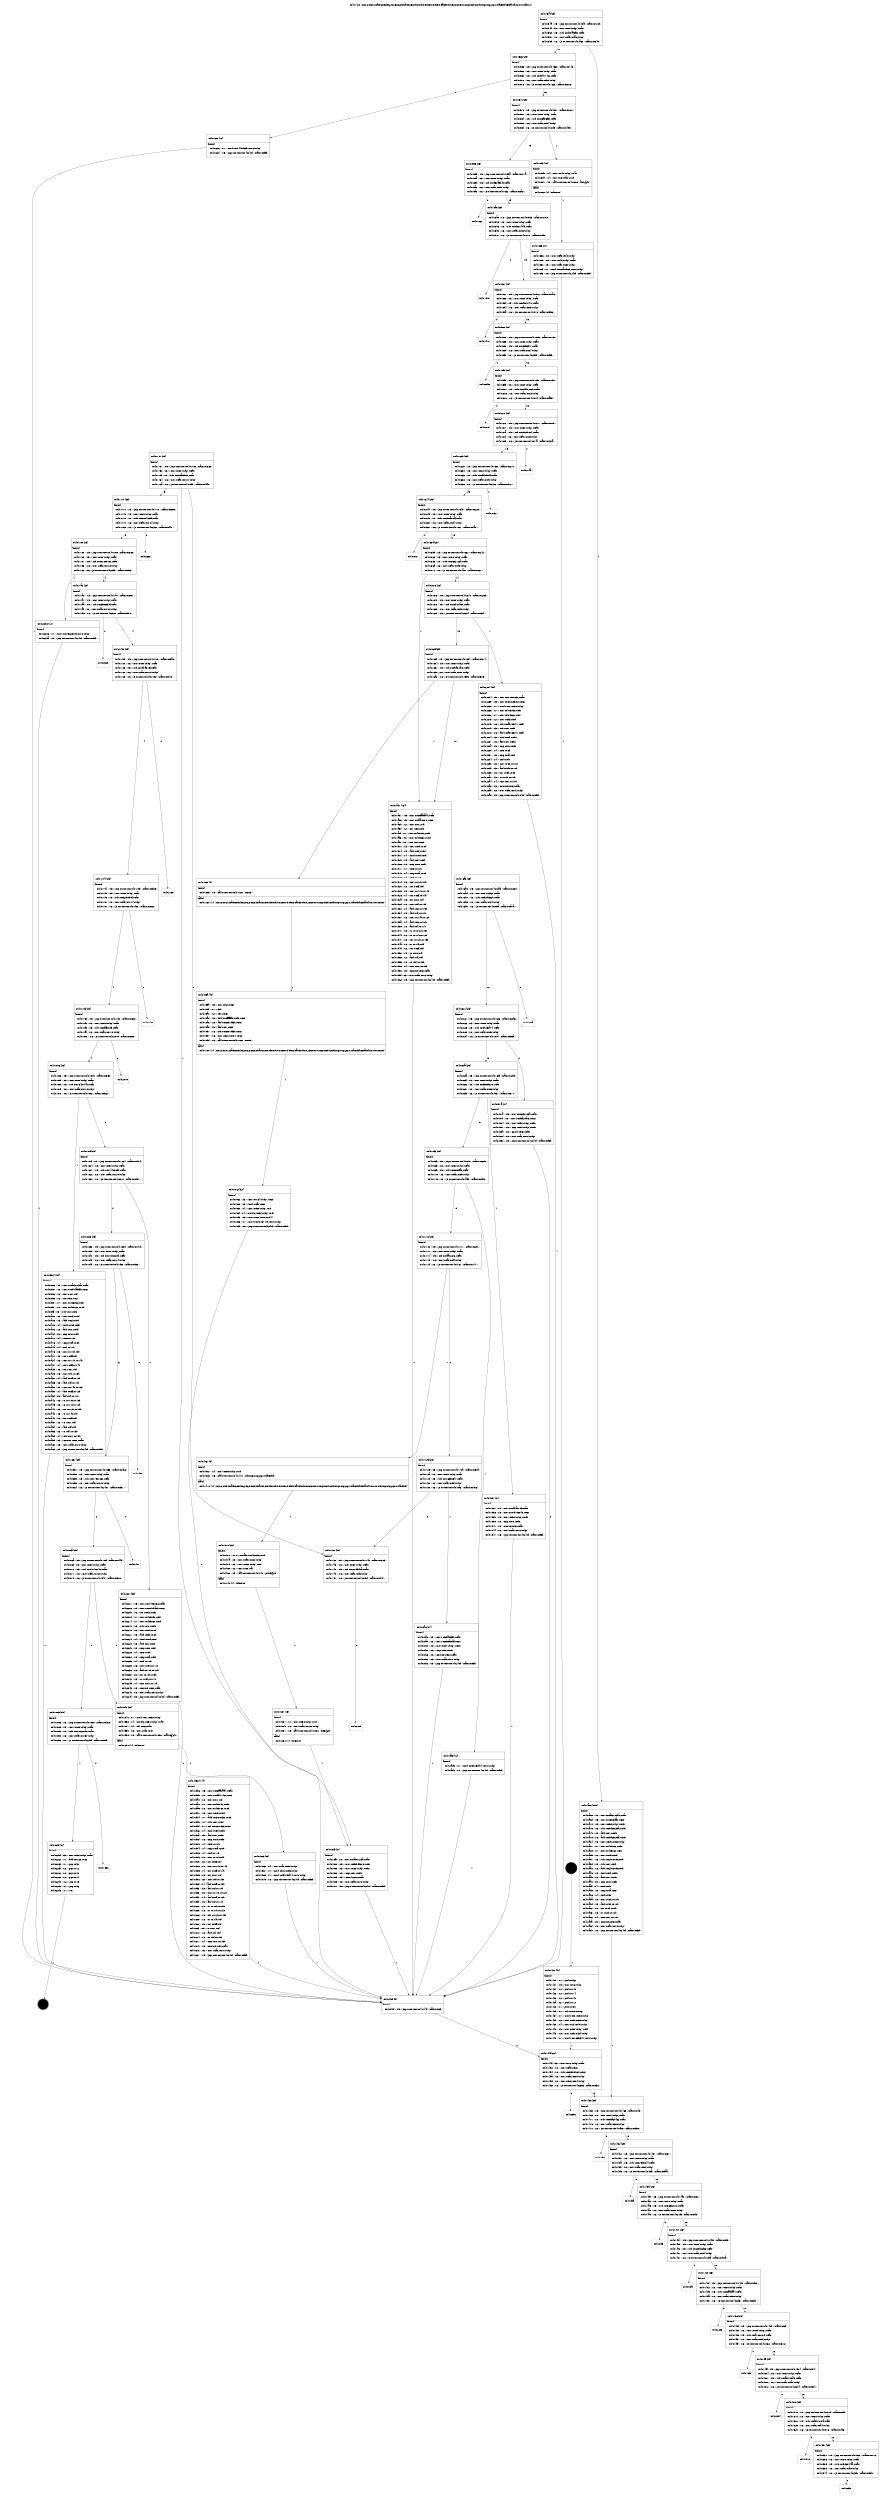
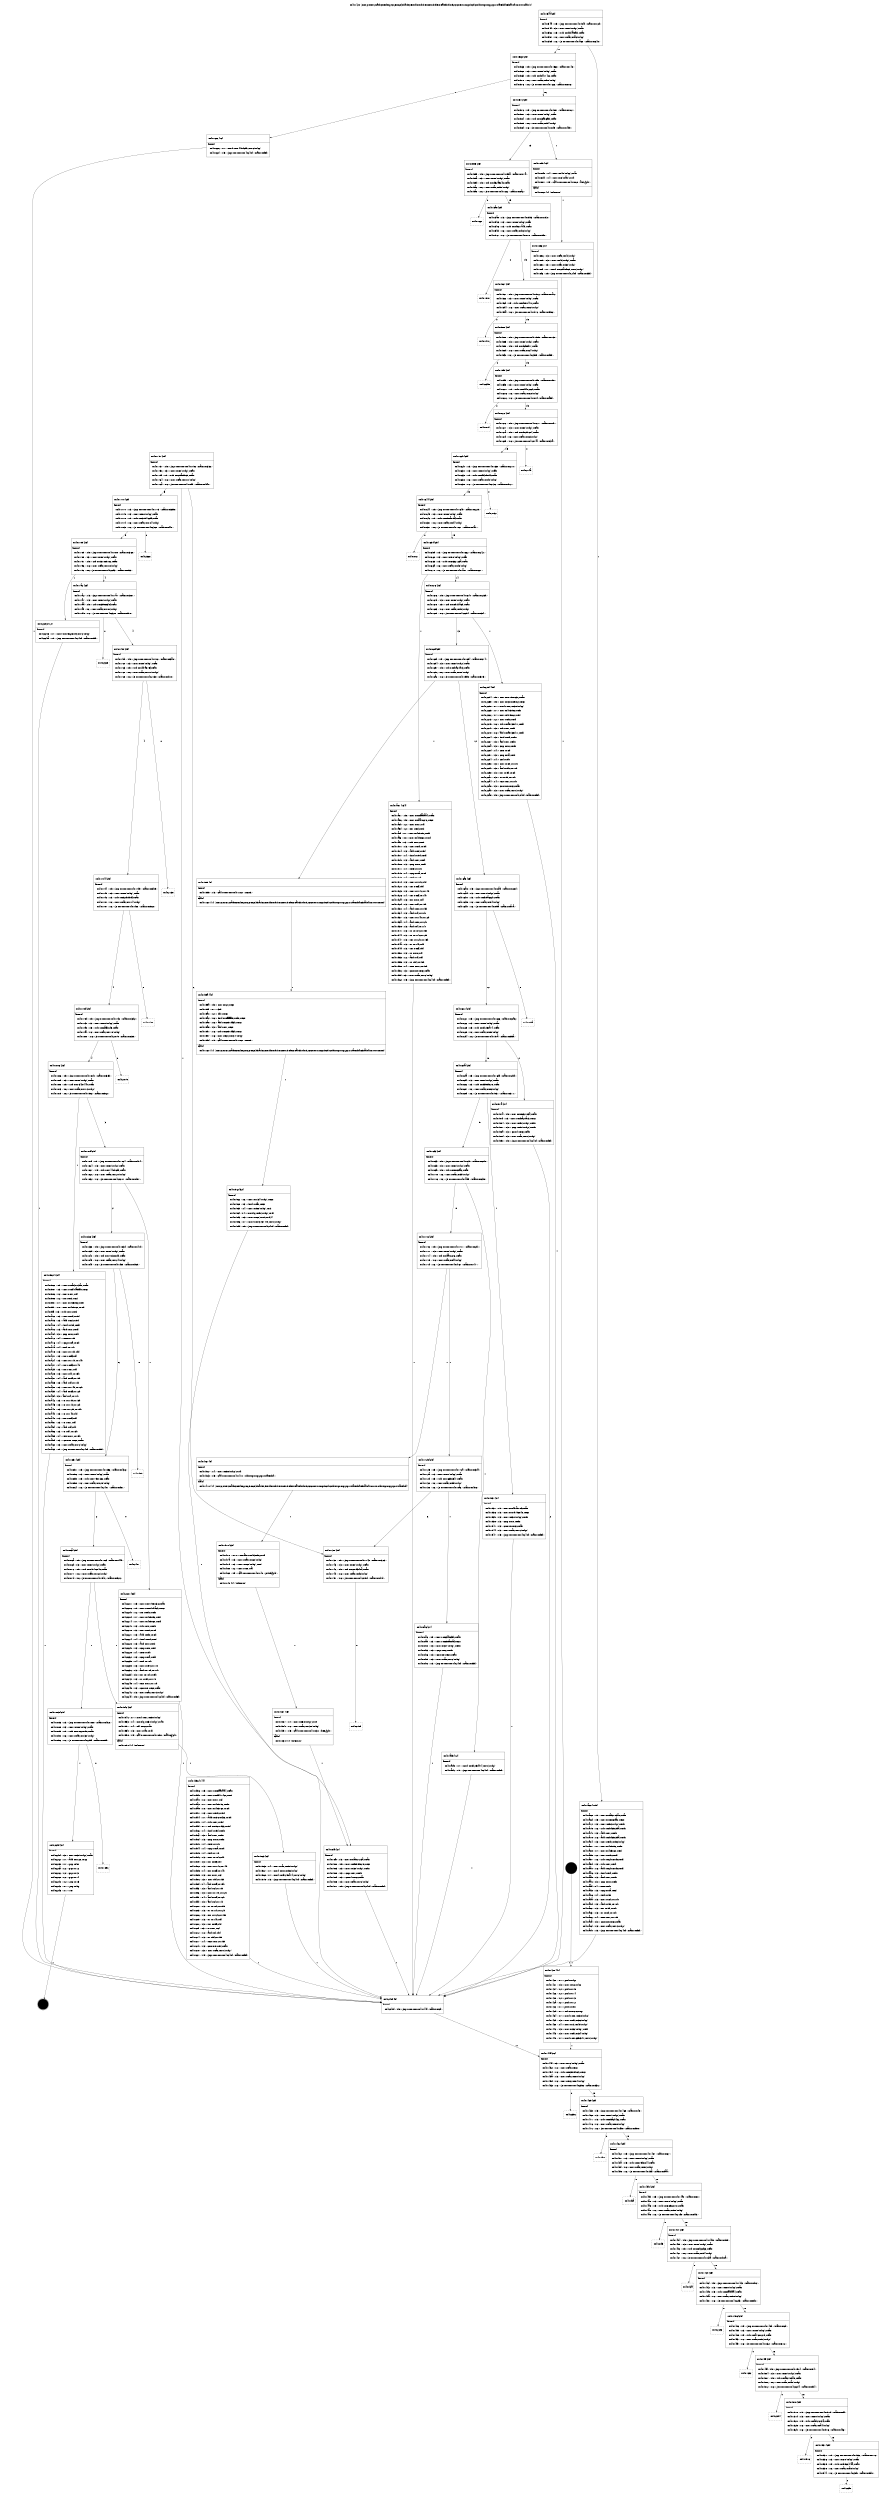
edge "0x40168f [25]" -> "0x401ae1 [134]": now "0x40168f [25]" -> "0x4016a8 [25]"
edge "0x401a68 [109]" -> "0x401469 [25]": now "0x401a68 [109]" -> "0x40240f [5]"
